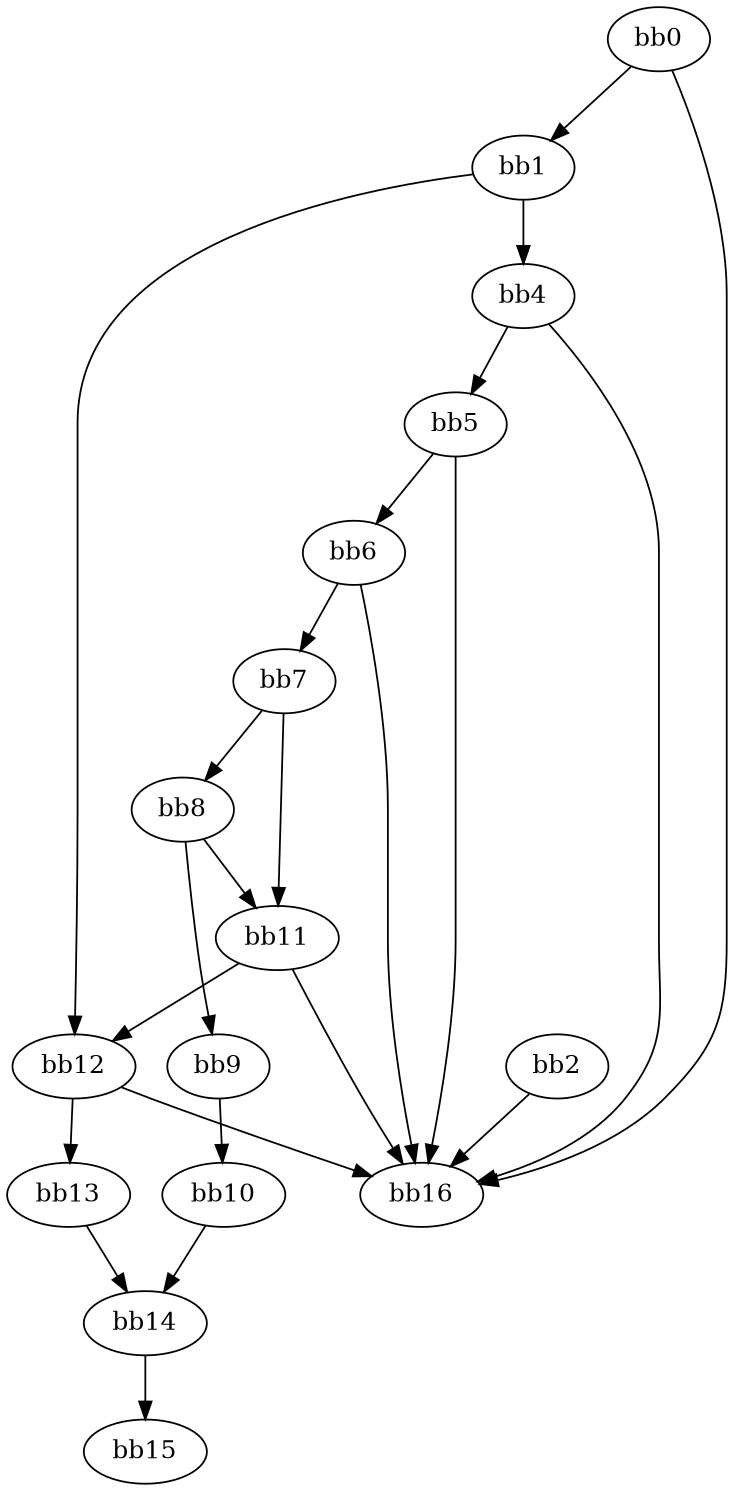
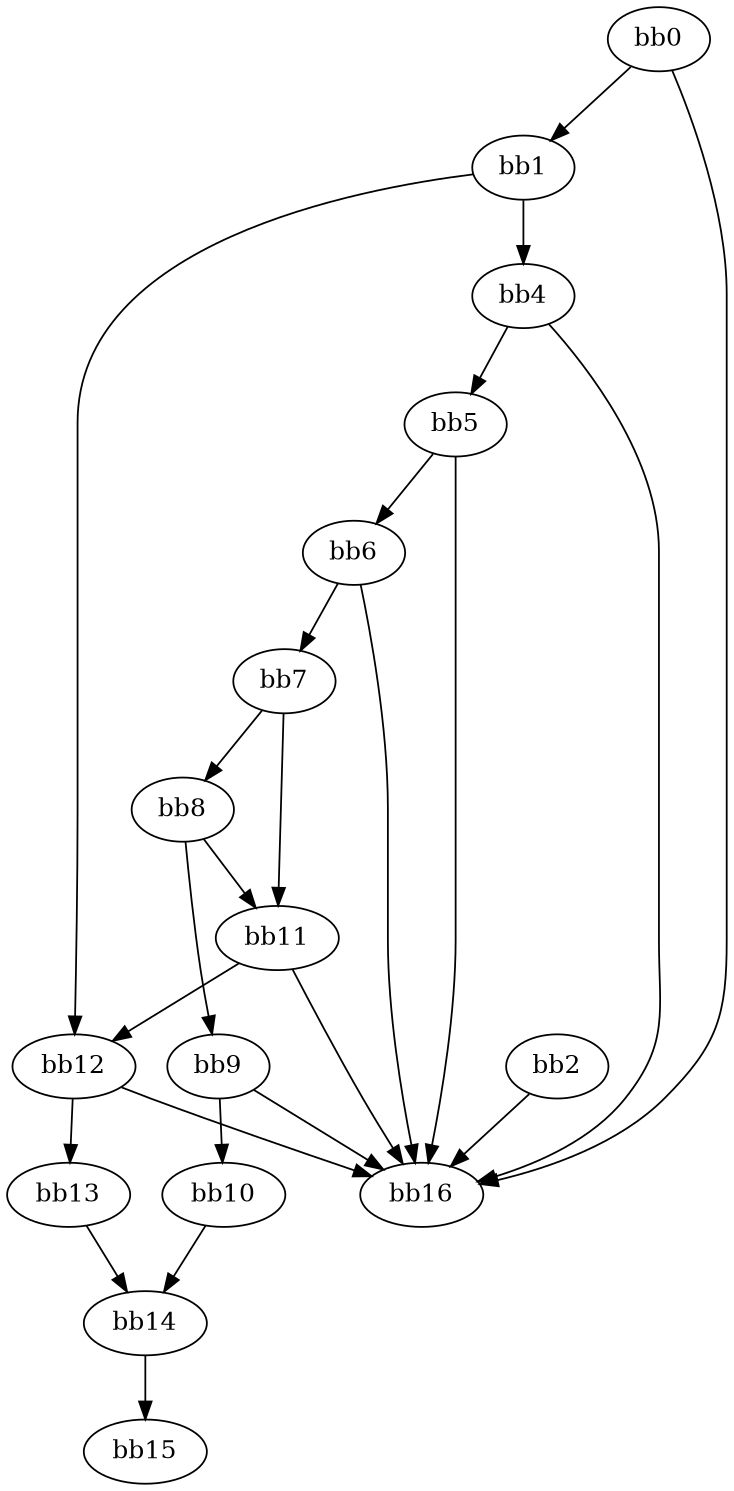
edge "bb9" -> "bb16": added
